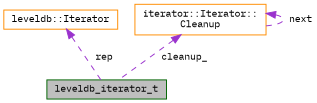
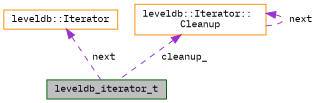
node "iterator::Iterator:: Cleanup": label "iterator::Iterator:: Cleanup" -> "leveldb::Iterator:: Cleanup"
edge "leveldb_iterator_t" -> "leveldb::Iterator": label " rep" -> " next"
